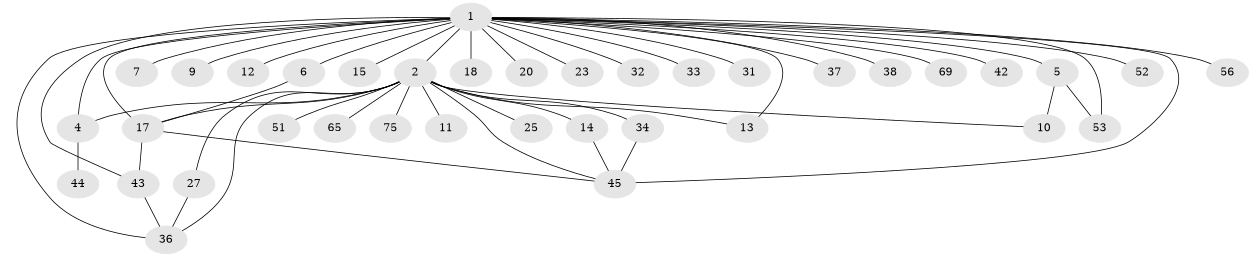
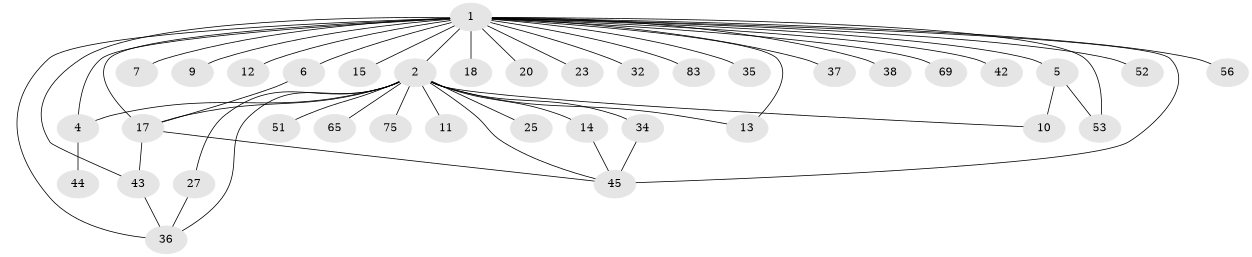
node "33": label "33" -> "83"
node "31": label "31" -> "35"
